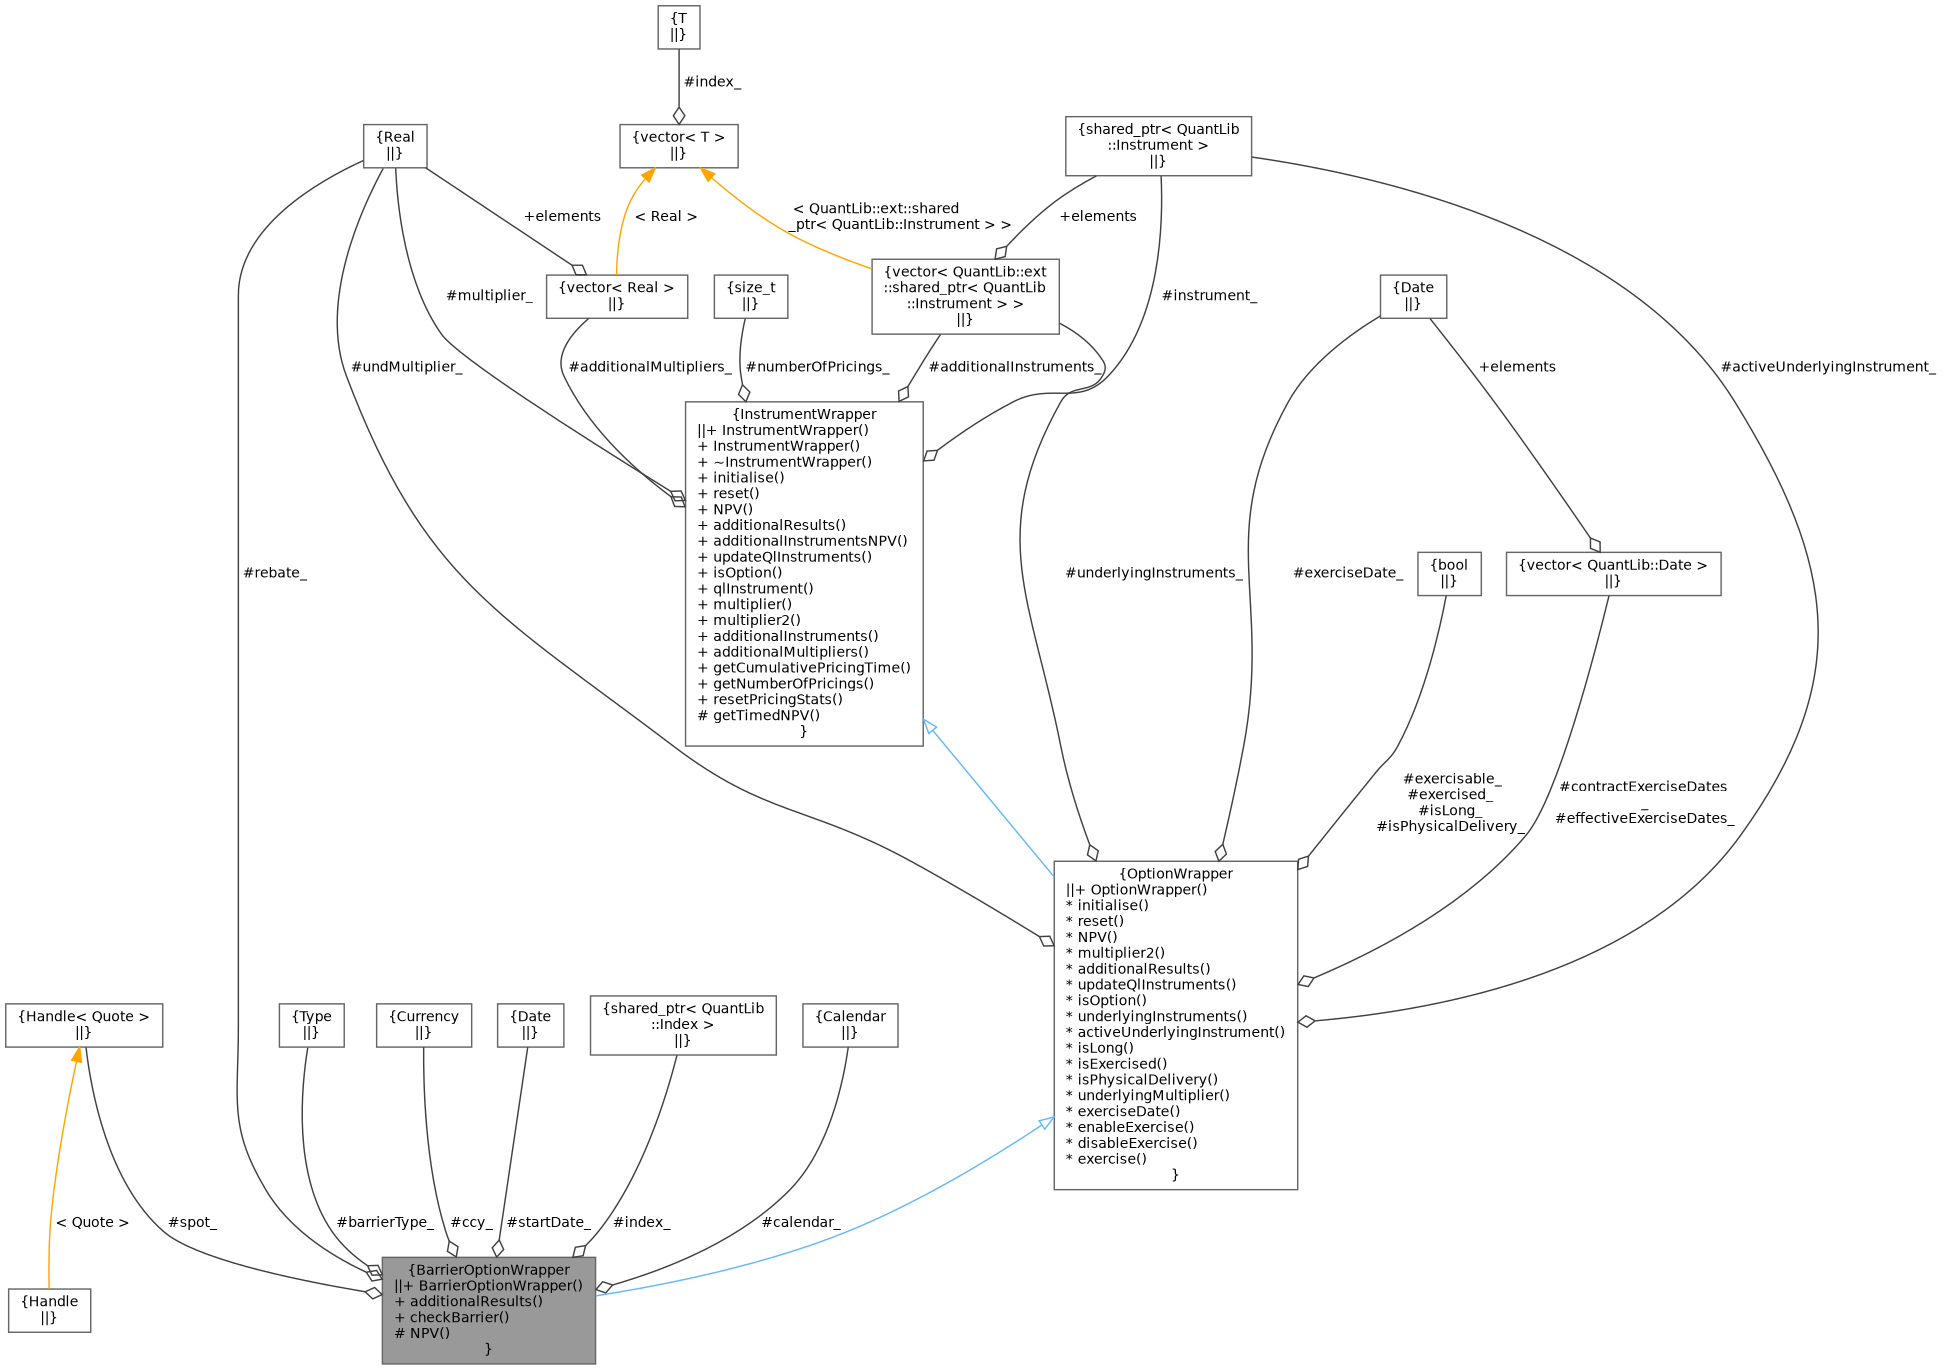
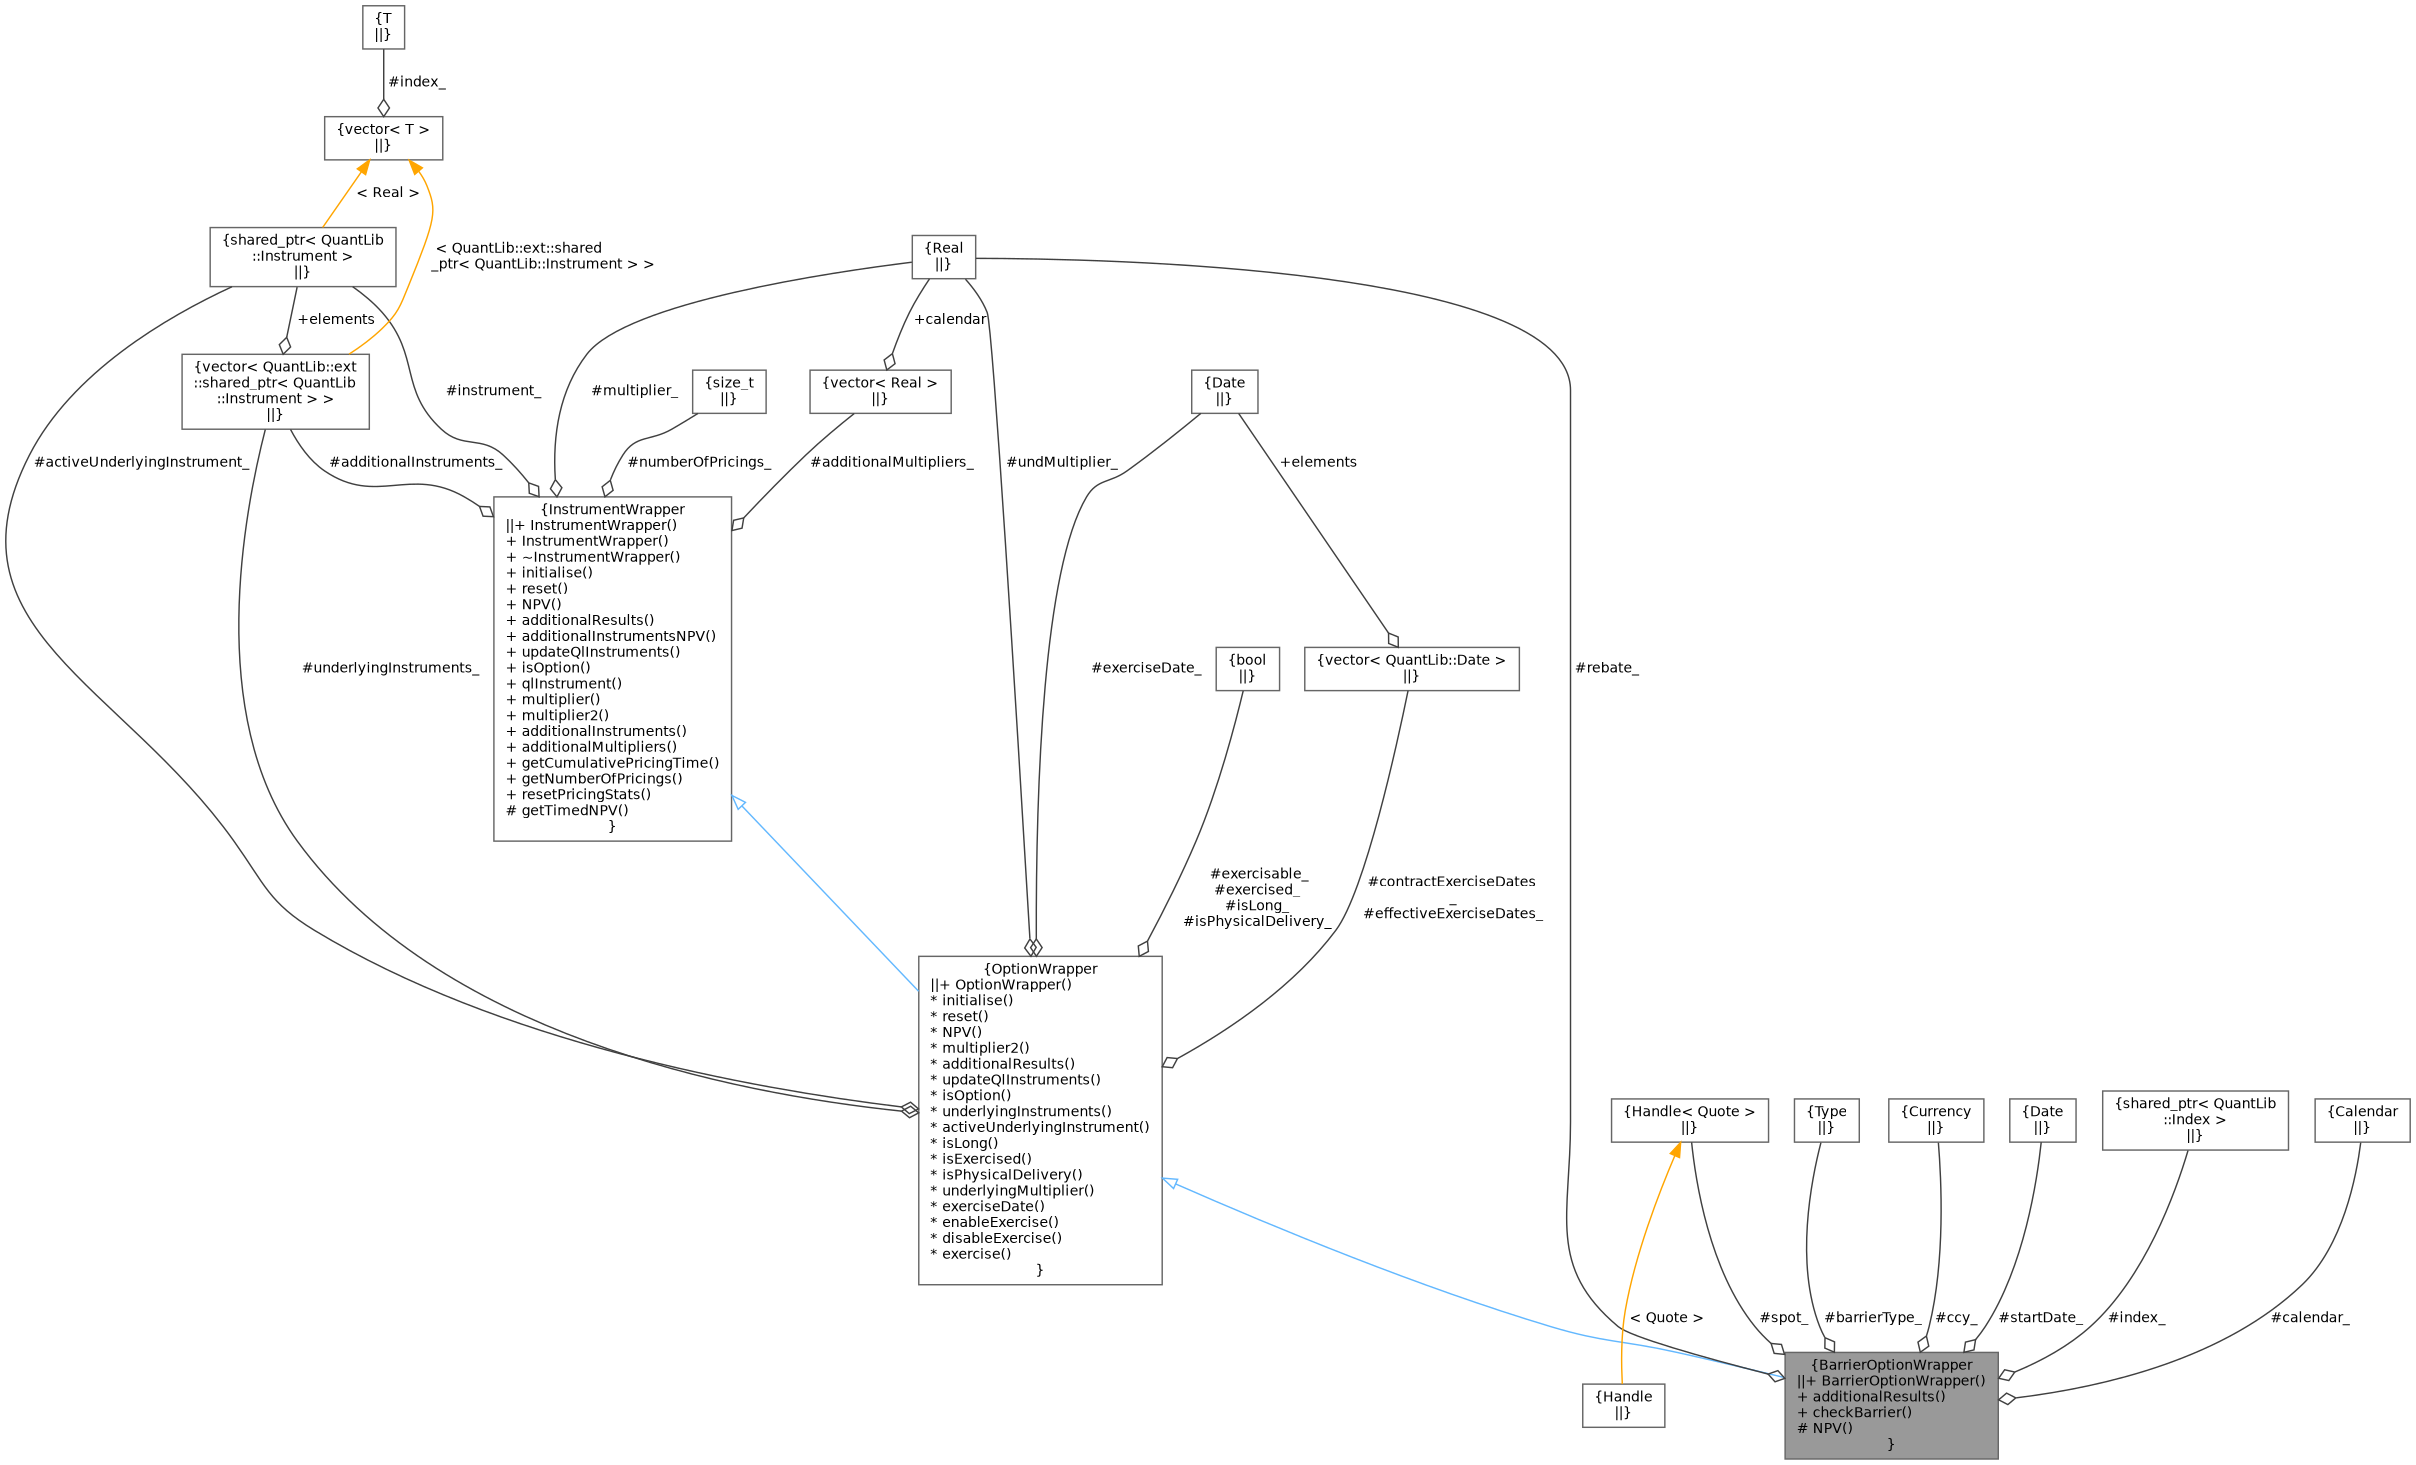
edge "{Real ||}" -> "{vector< Real > ||}": label " +elements" -> " +calendar"
edge "{vector< Real > ||}" -> "{vector< T > ||}": now "{shared_ptr< QuantLib ::Instrument > ||}" -> "{vector< T > ||}"
